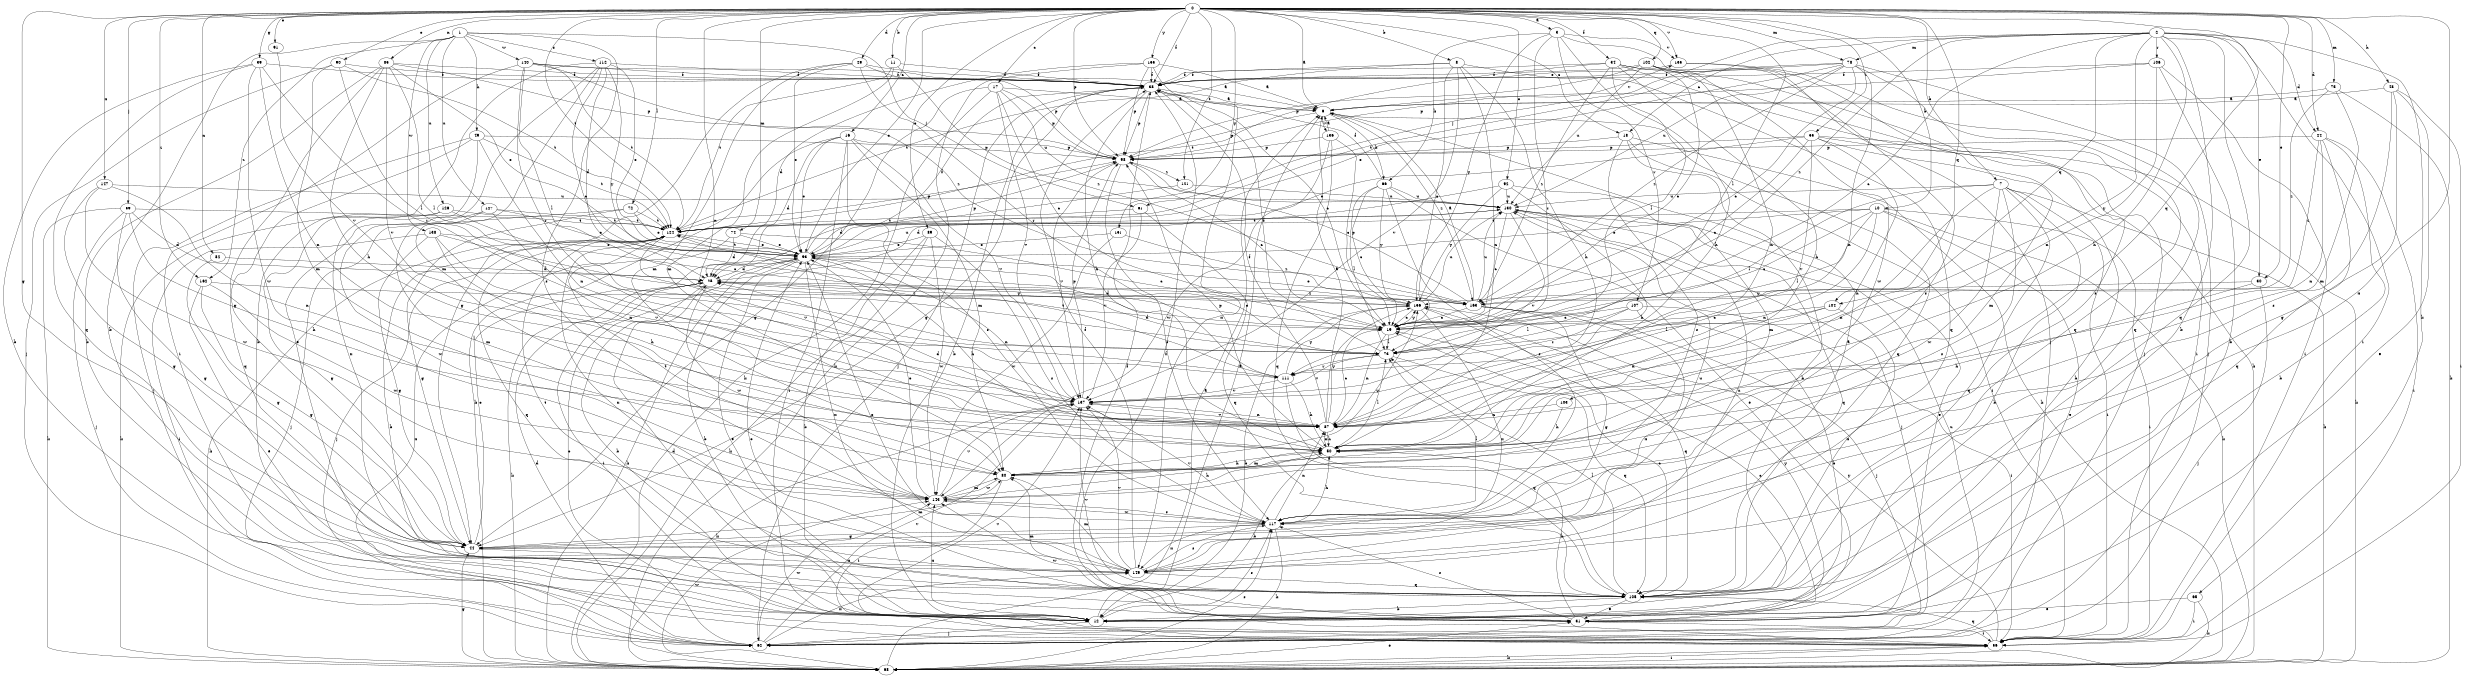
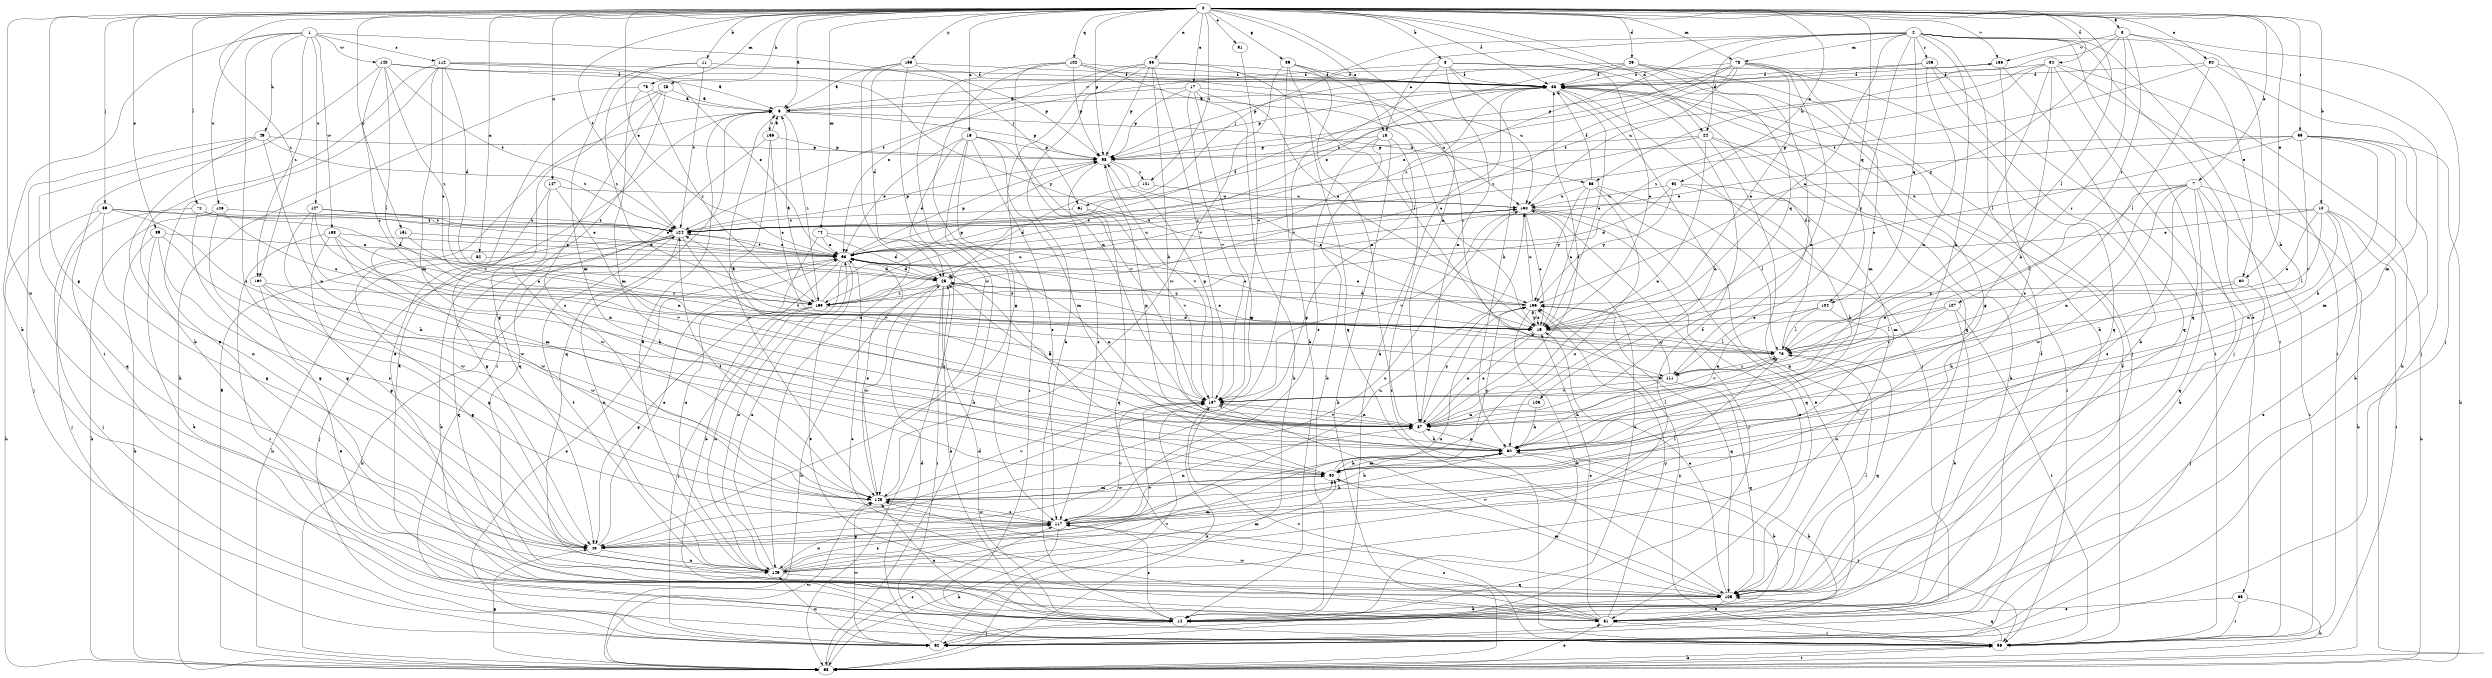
edge "135" -> "38": label "e" -> "f"
edge "7" -> "50": now "7" -> "87"
edge "74" -> "62": now "74" -> "149"
node "44": label "44" -> "43"
